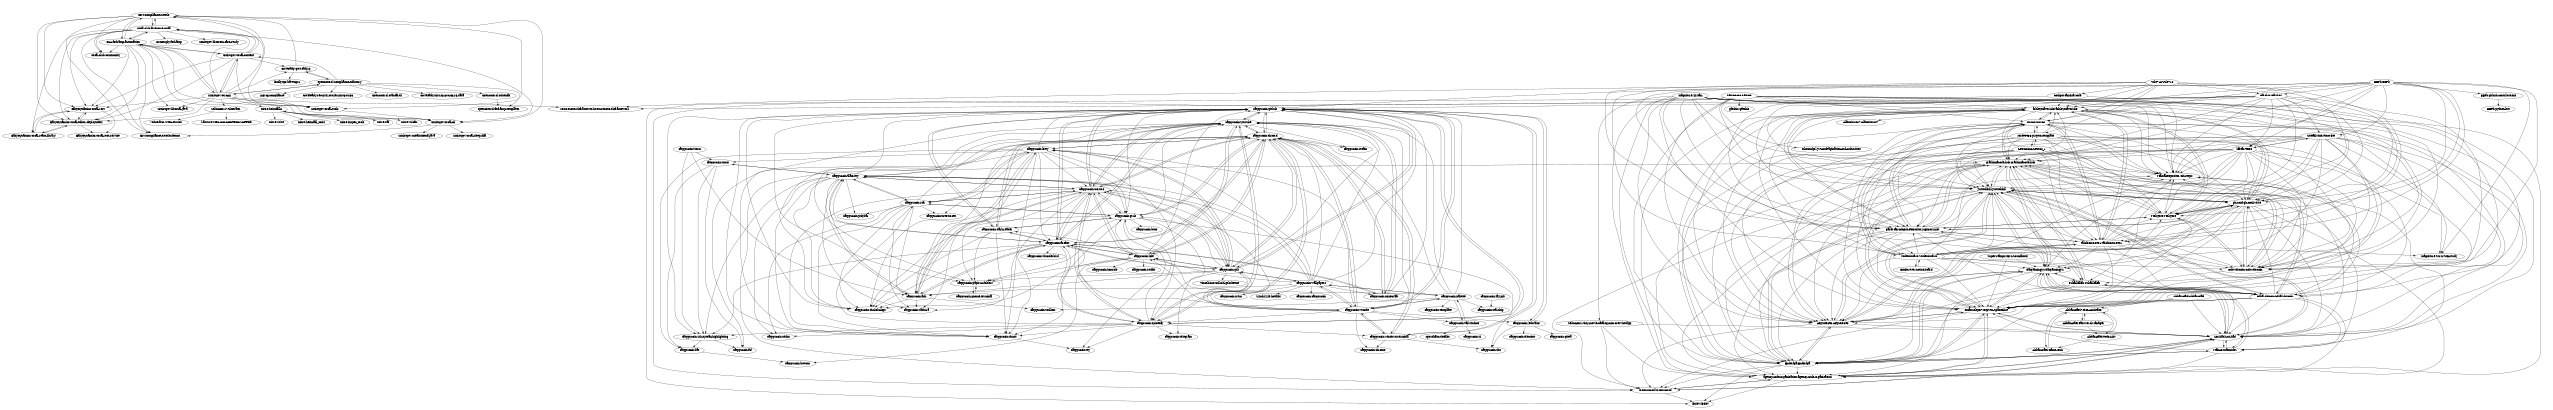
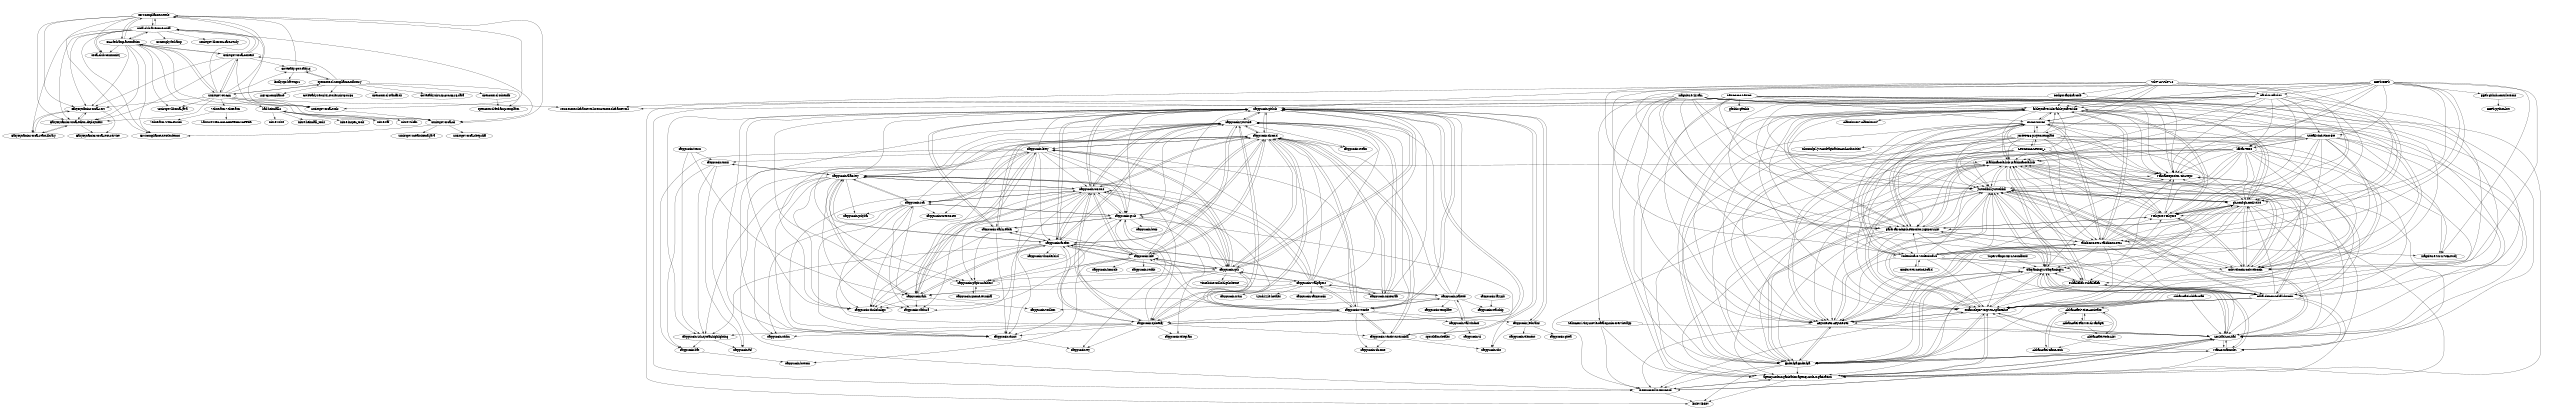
node "SelimHorri/Vulnerator": label "SelimHorri/Vulnerator" -> "Vulnerator/Vulnerator"
node "mitre/heimdall2": label "mitre/heimdall2" -> "had/heimdall2"
edge "LetsGo666/LetsGo" -> "mhmmdprl/jwtAndPaginationAndAuthorities": now "Josee9988/project-template" -> "mhmmdprl/jwtAndPaginationAndAuthorities"
edge "Josee9988/project-template" -> "BaseMax/GitHub-Repository-Export-List": added
